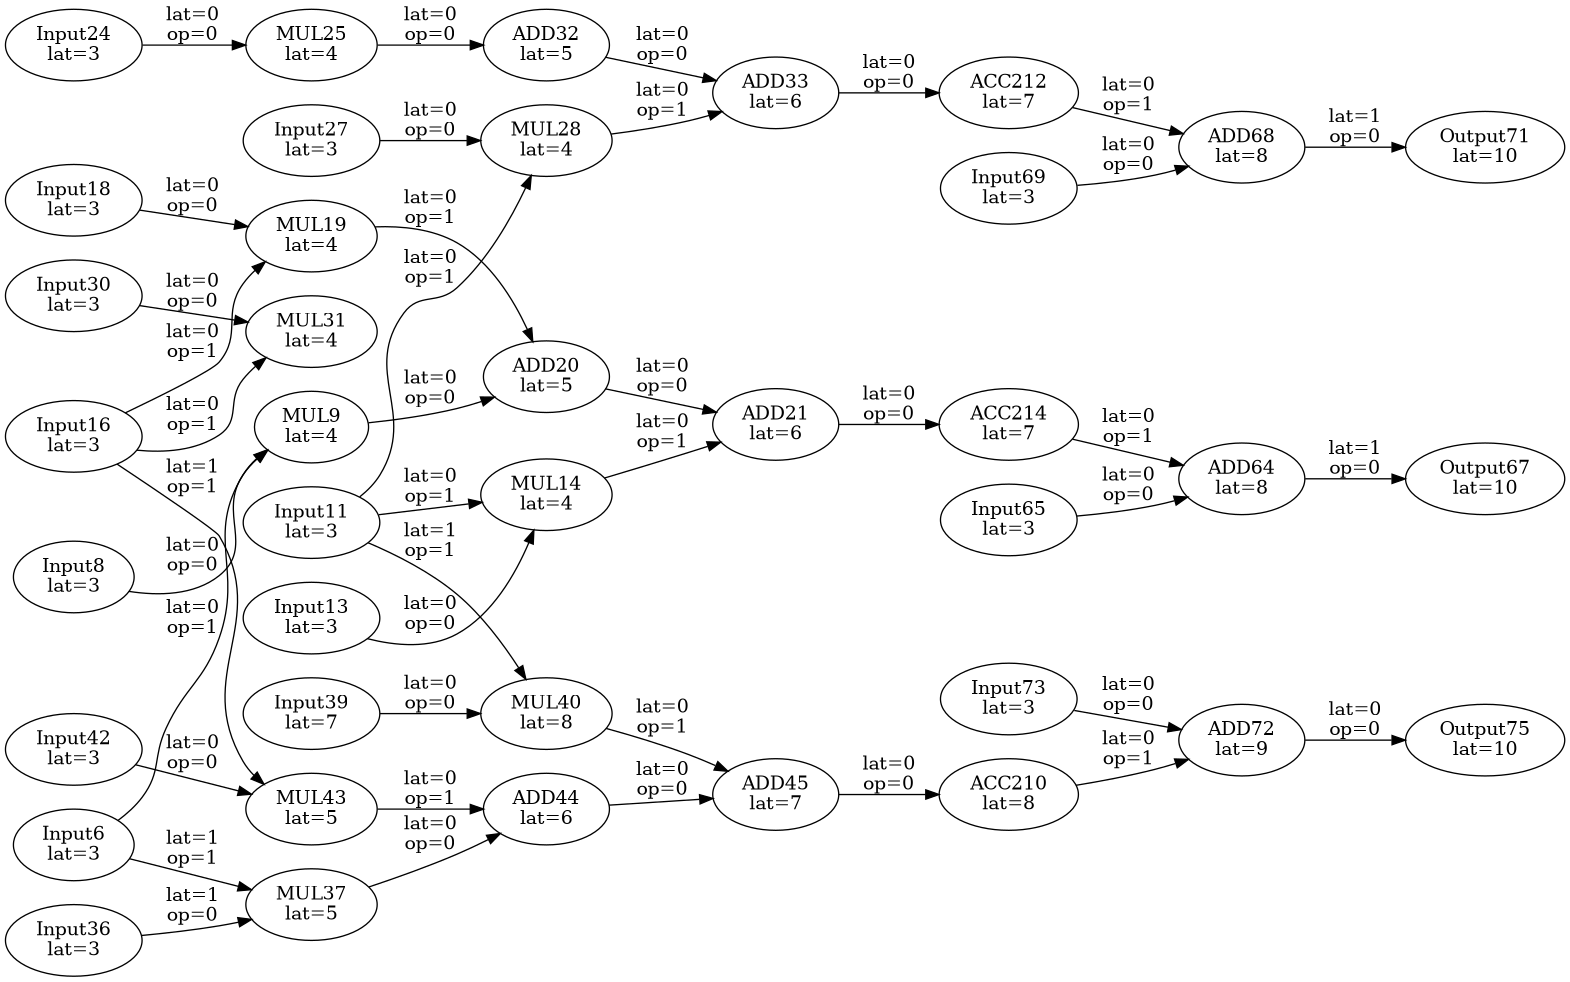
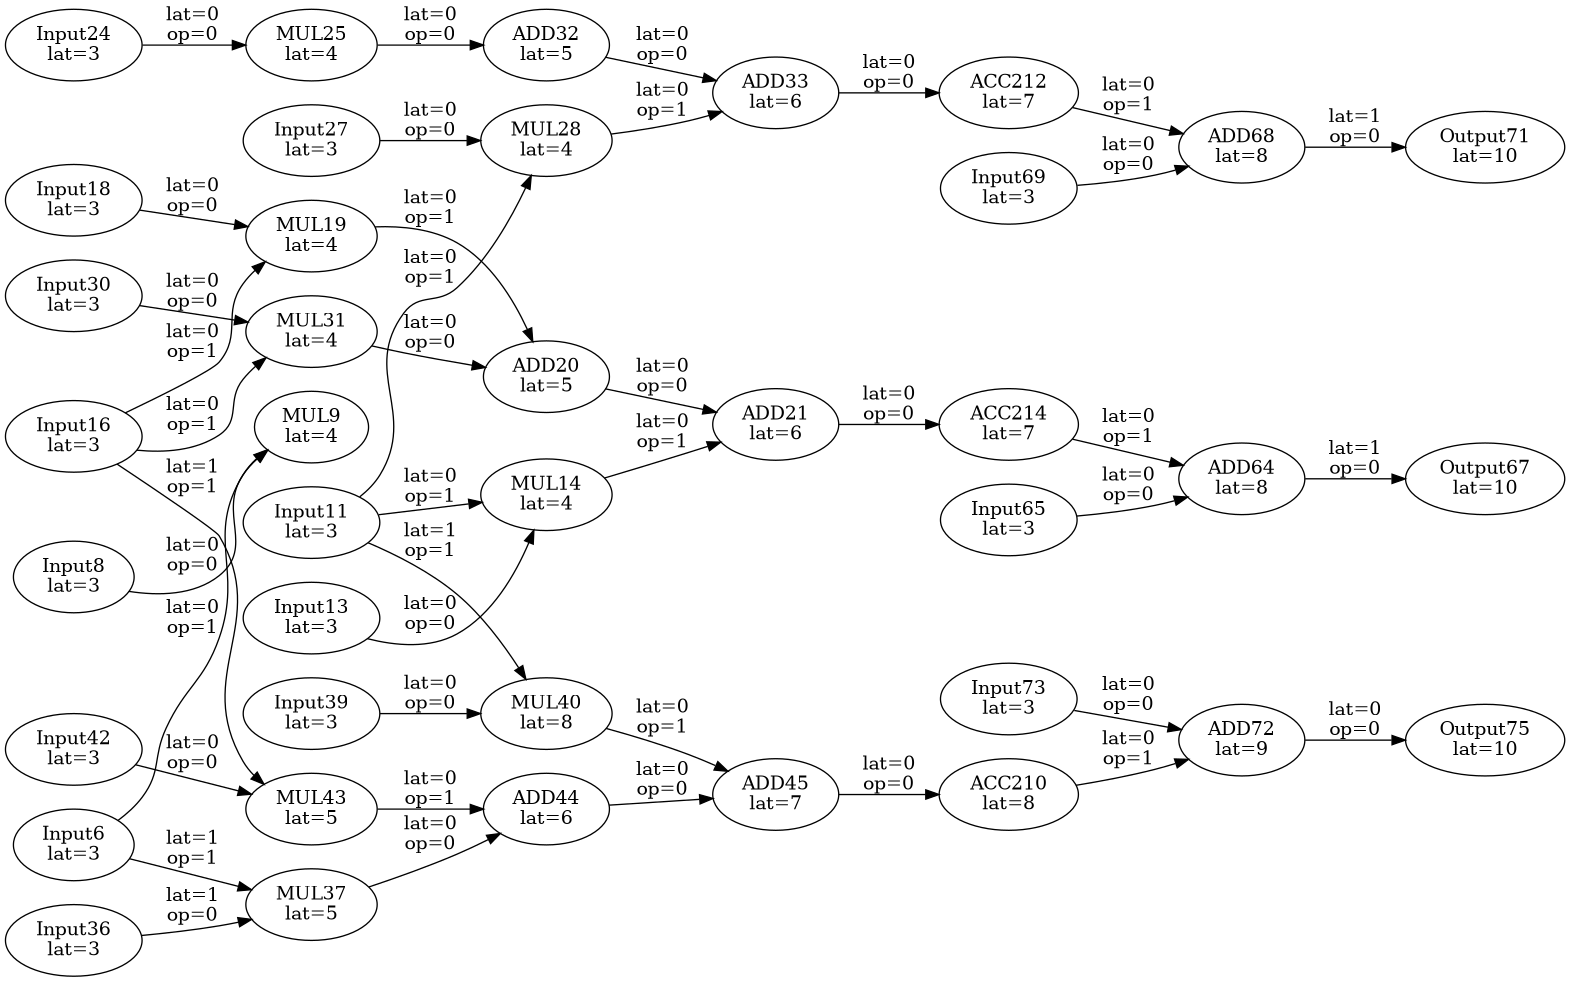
edge "MUL9 lat=4" -> "ADD20 lat=5": now "MUL31 lat=4" -> "ADD20 lat=5"
node "Input39 lat=7": label "Input39 lat=7" -> "Input39 lat=3"
